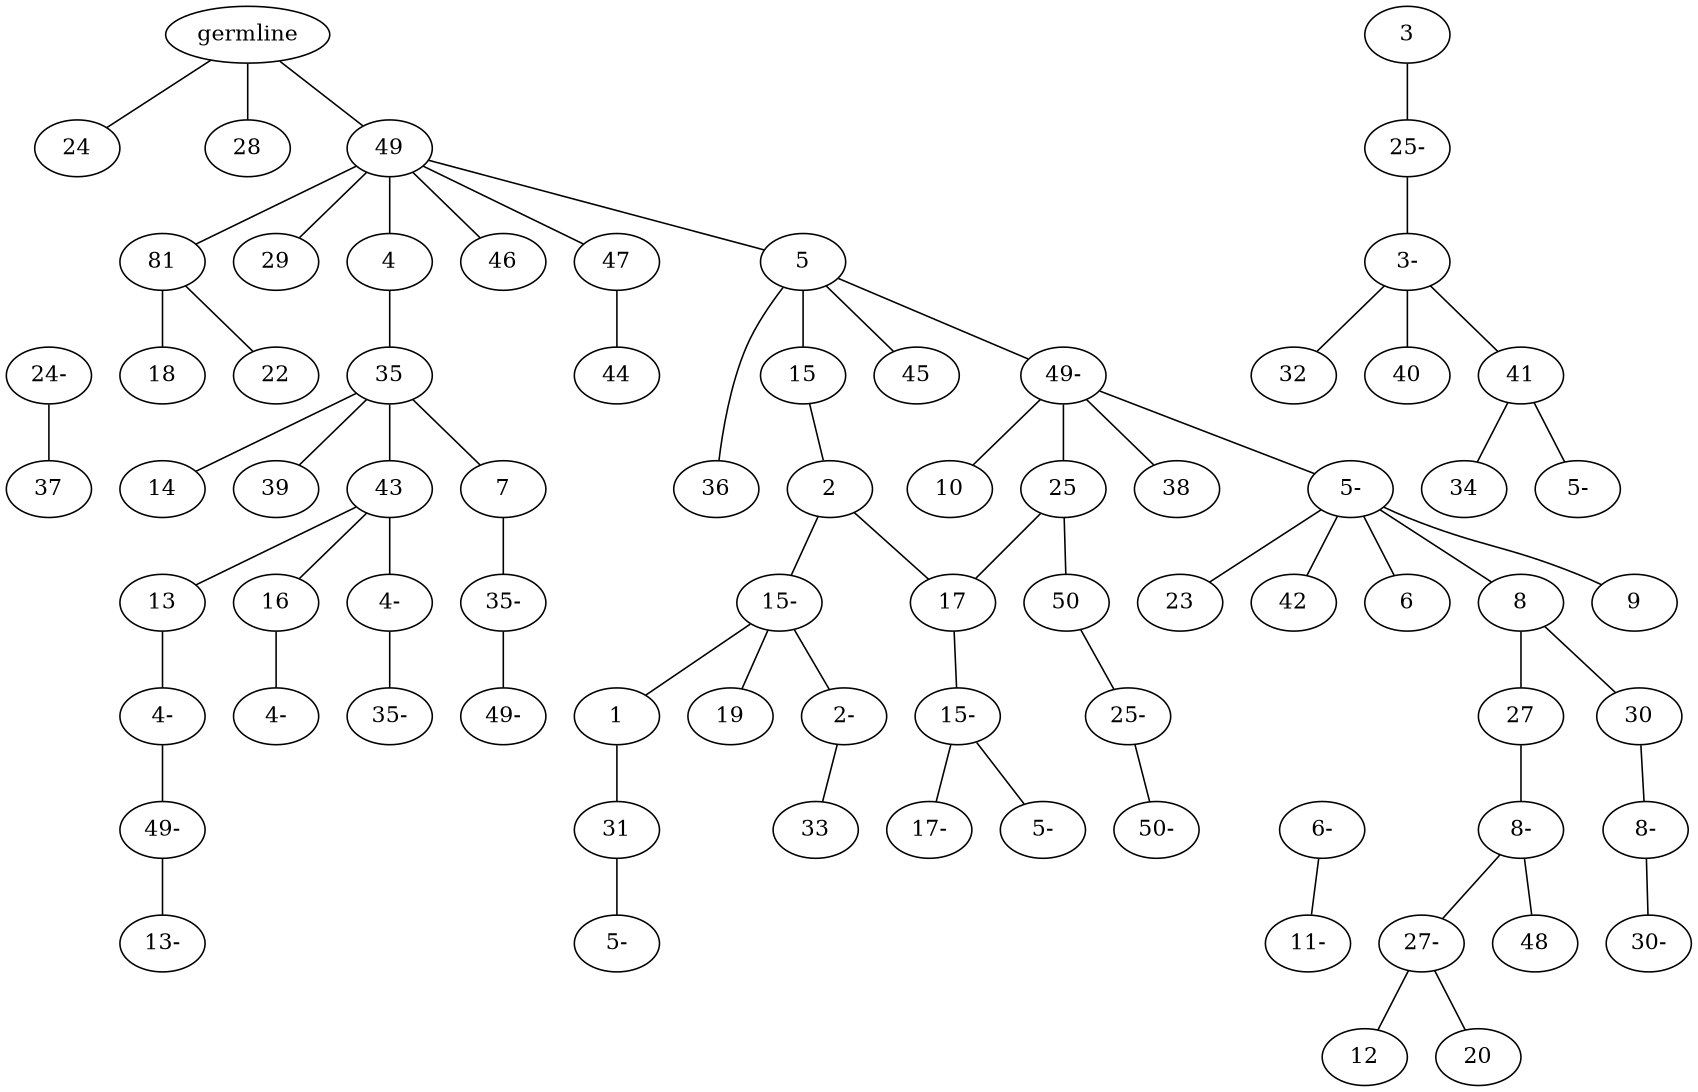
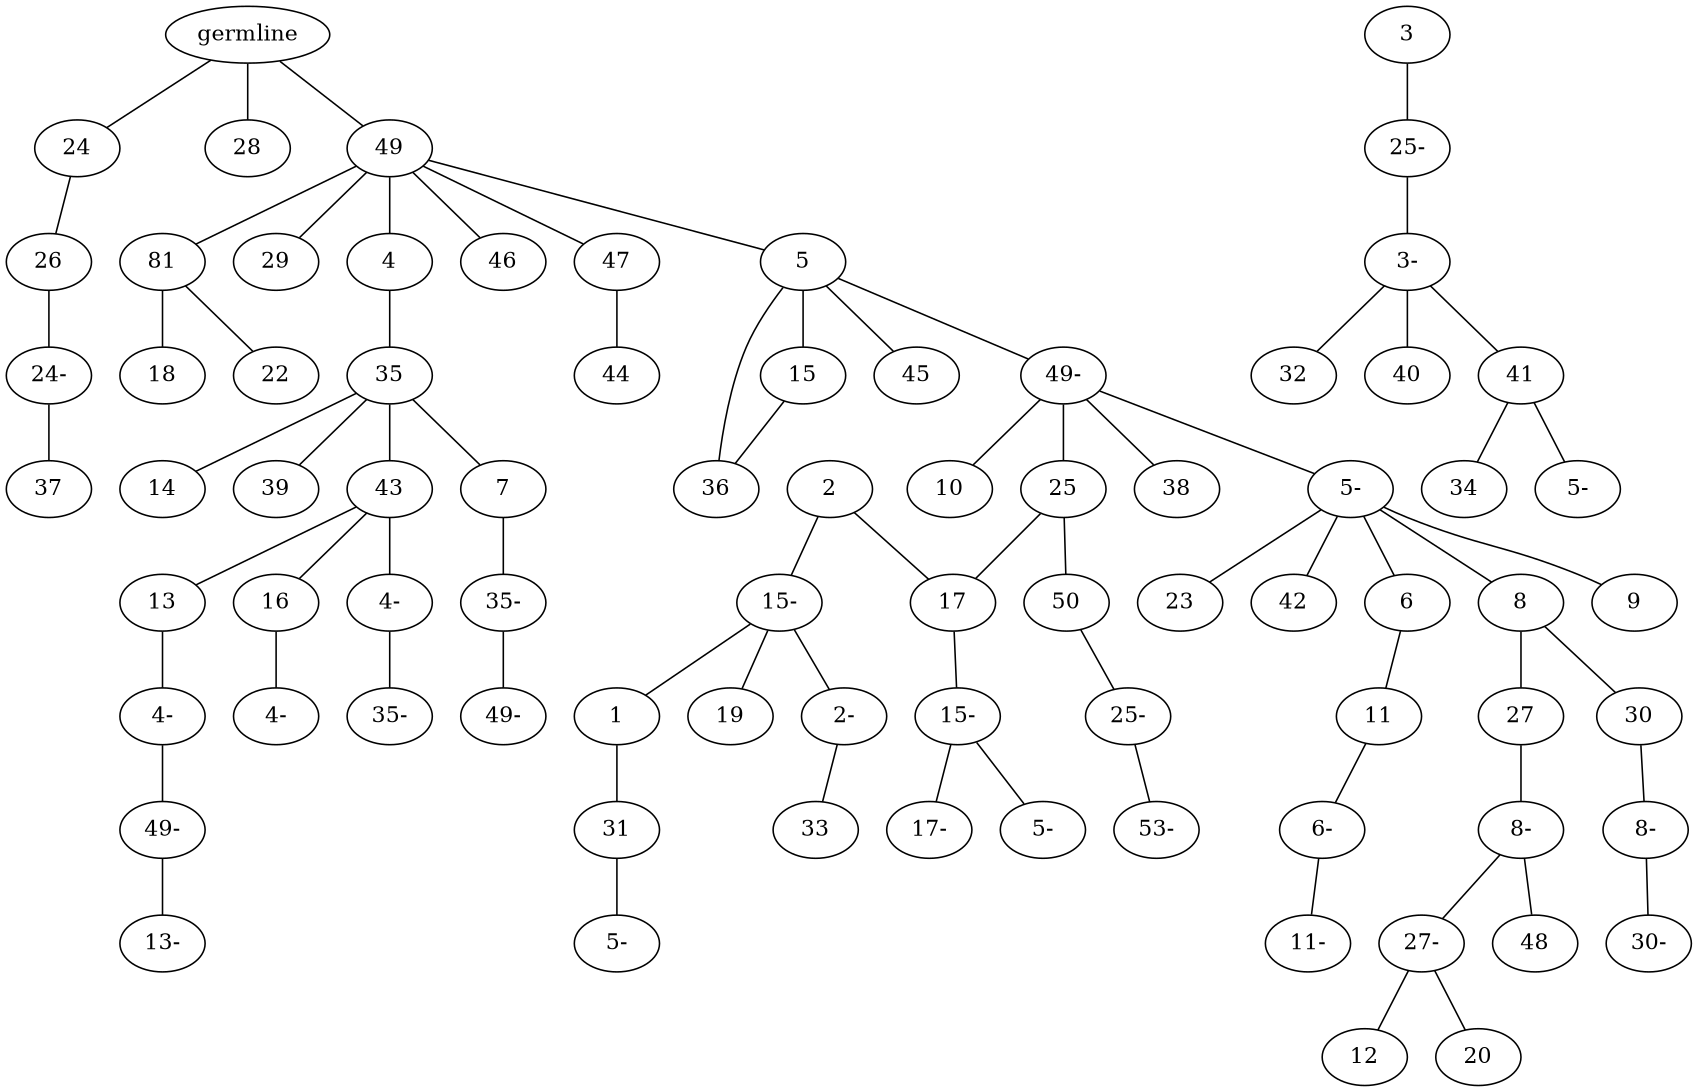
node "26": added
edge "15" -- "2": now "15" -- "36"
node "11": added
node "50-": label "50-" -> "53-"
